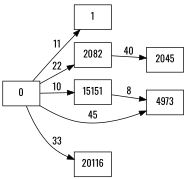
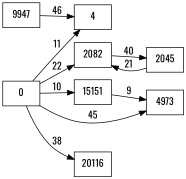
node "9947": added
node "1": label "1" -> "4"
edge "2045" -> "2082": added, label "21"
edge "15151" -> "4973": label "8" -> "9"
edge "0" -> "20116": label "33" -> "38"
